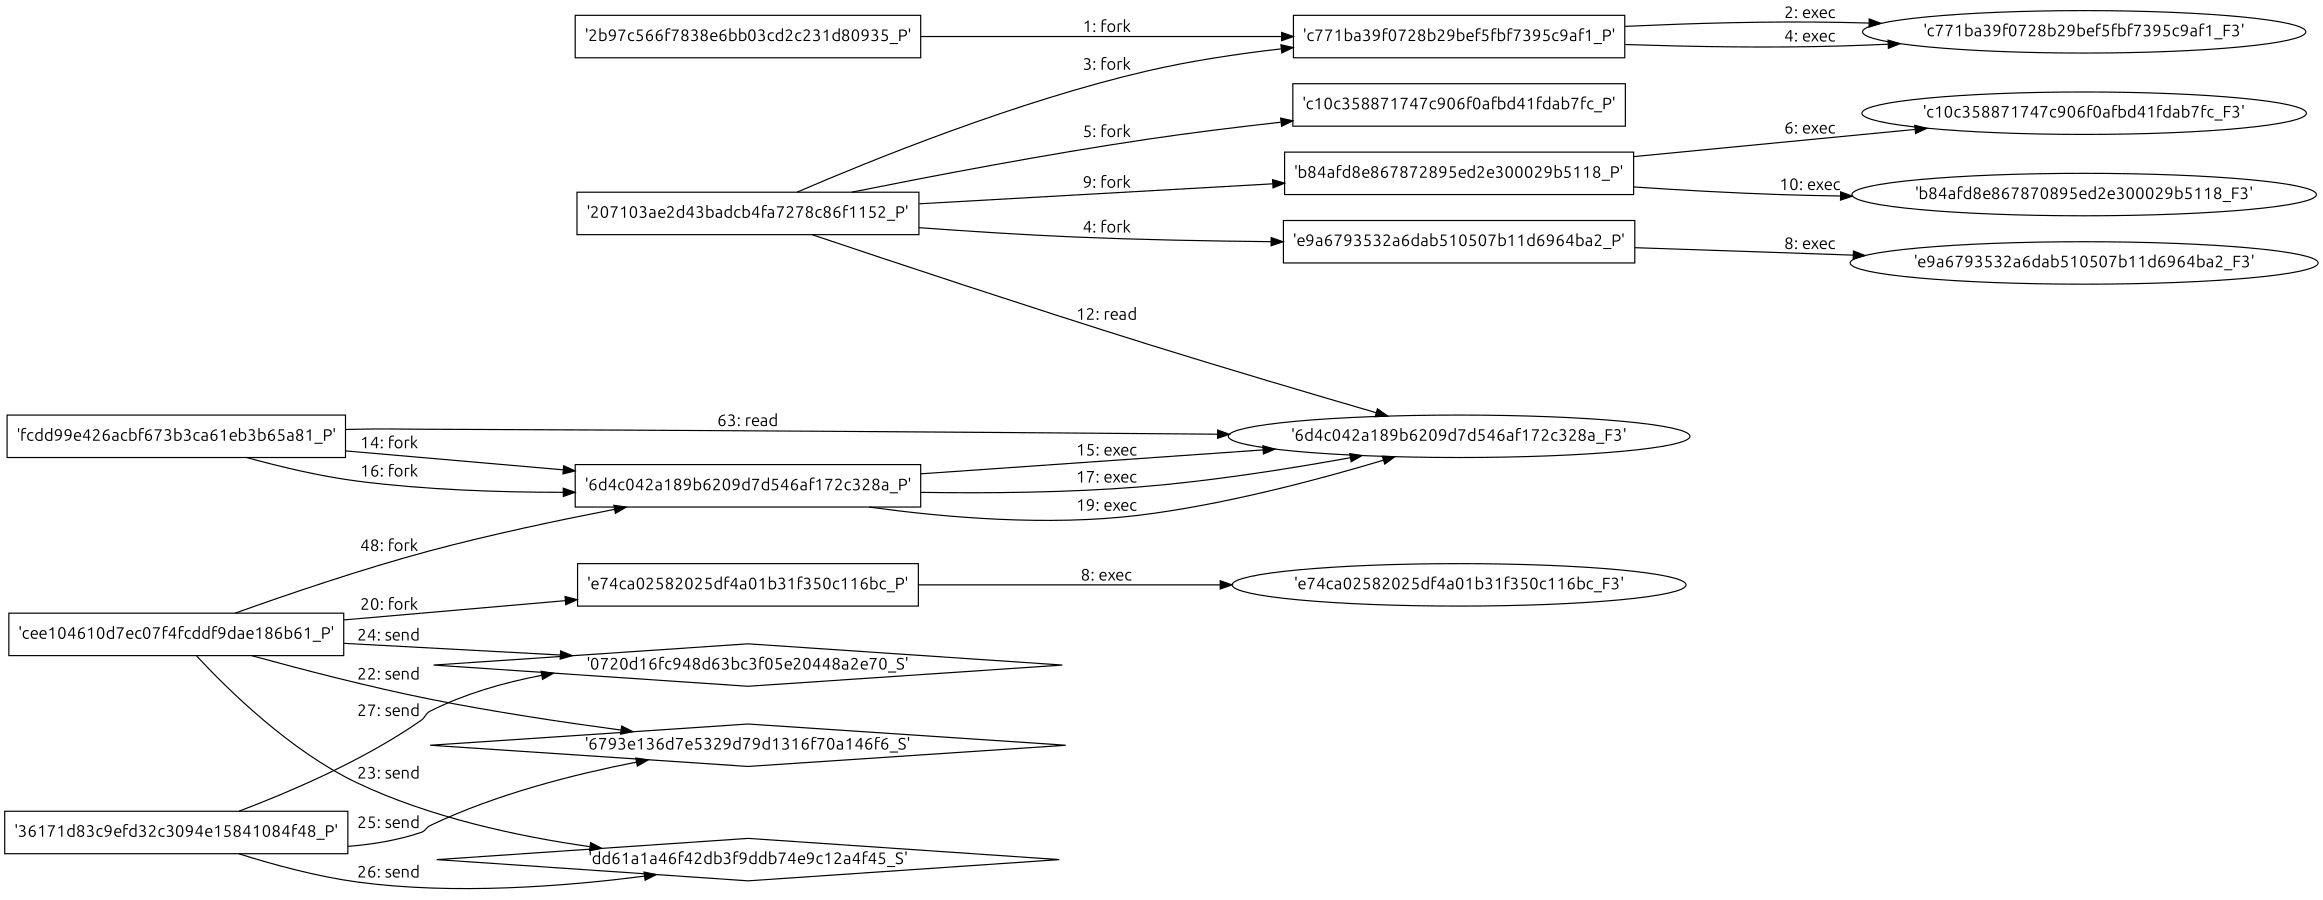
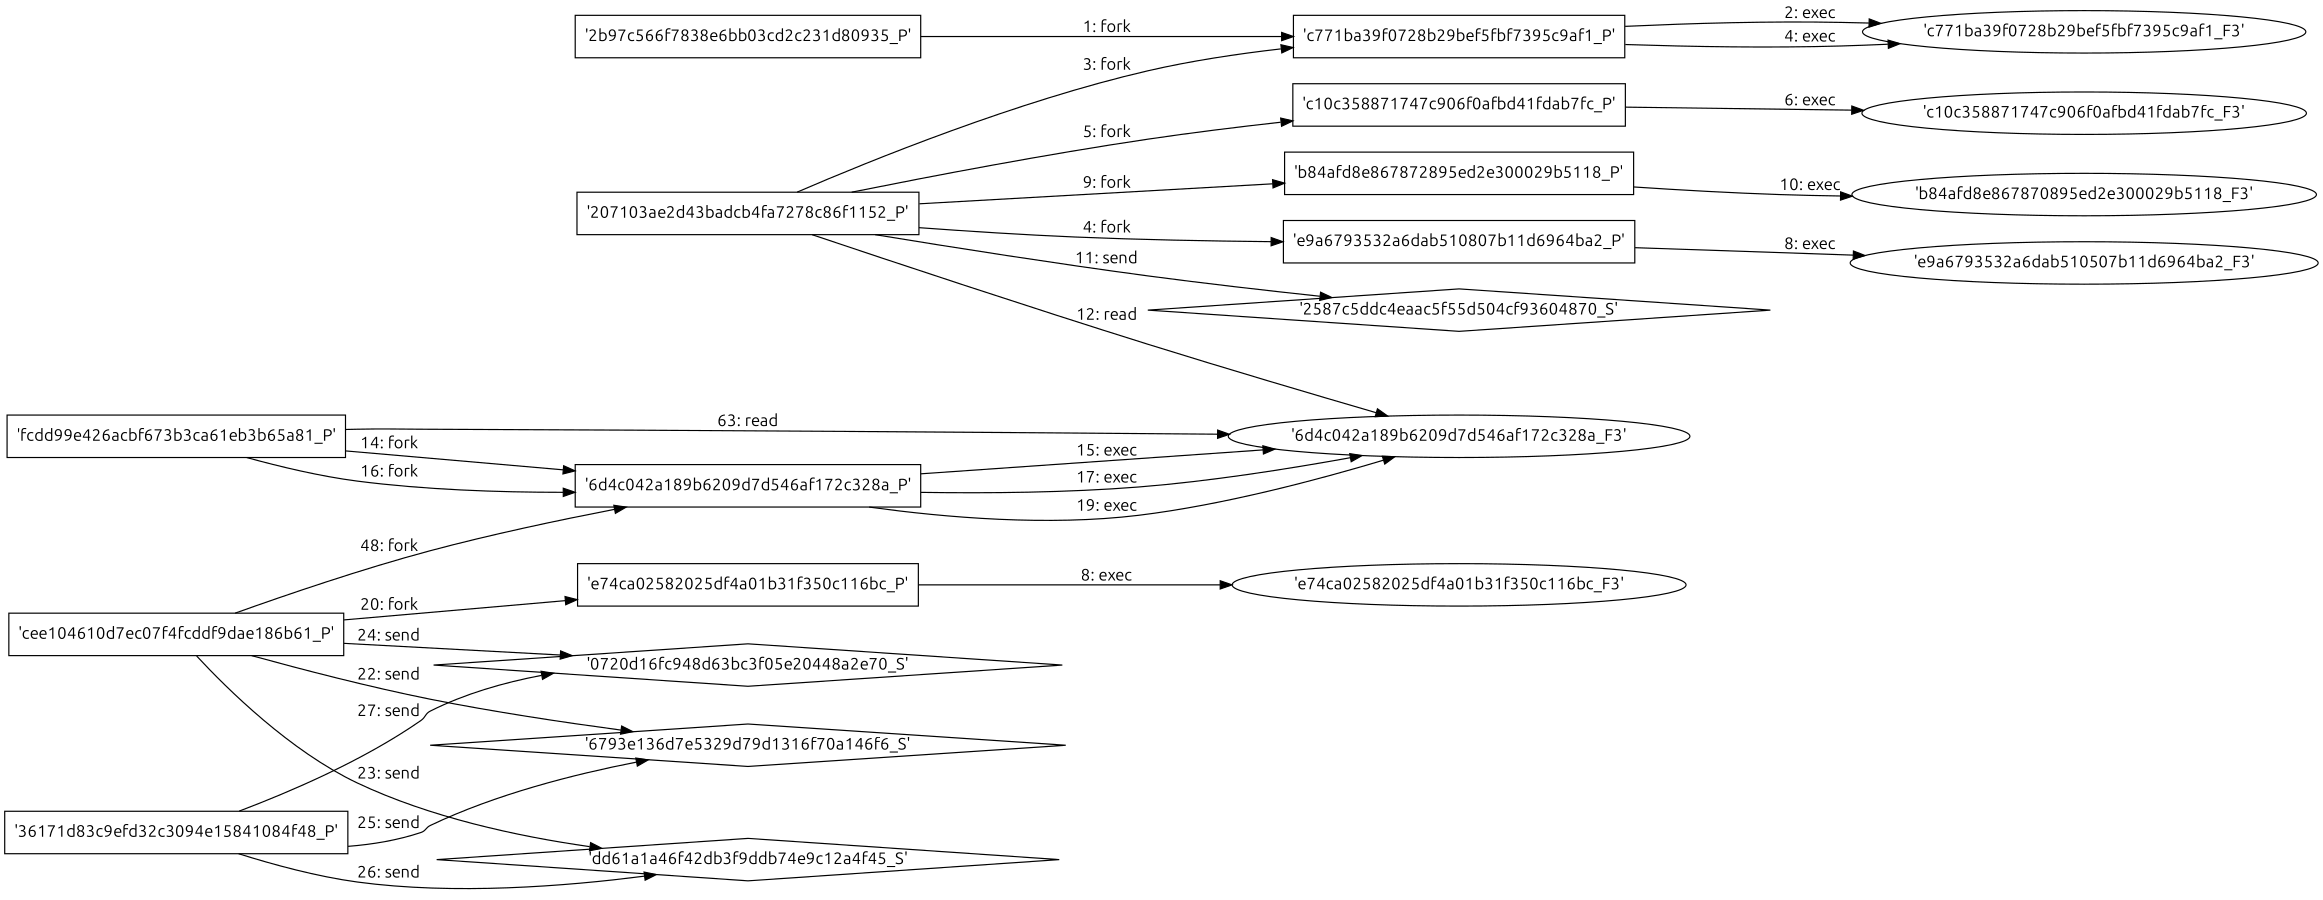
edge "'b84afd8e867872895ed2e300029b5118_P'" -> "'c10c358871747c906f0afbd41fdab7fc_F3'": now "'c10c358871747c906f0afbd41fdab7fc_P'" -> "'c10c358871747c906f0afbd41fdab7fc_F3'"
node "'e9a6793532a6dab510507b11d6964ba2_P'": label "'e9a6793532a6dab510507b11d6964ba2_P'" -> "'e9a6793532a6dab510807b11d6964ba2_P'"
node "'2587c5ddc4eaac5f55d504cf93604870_S'": added
